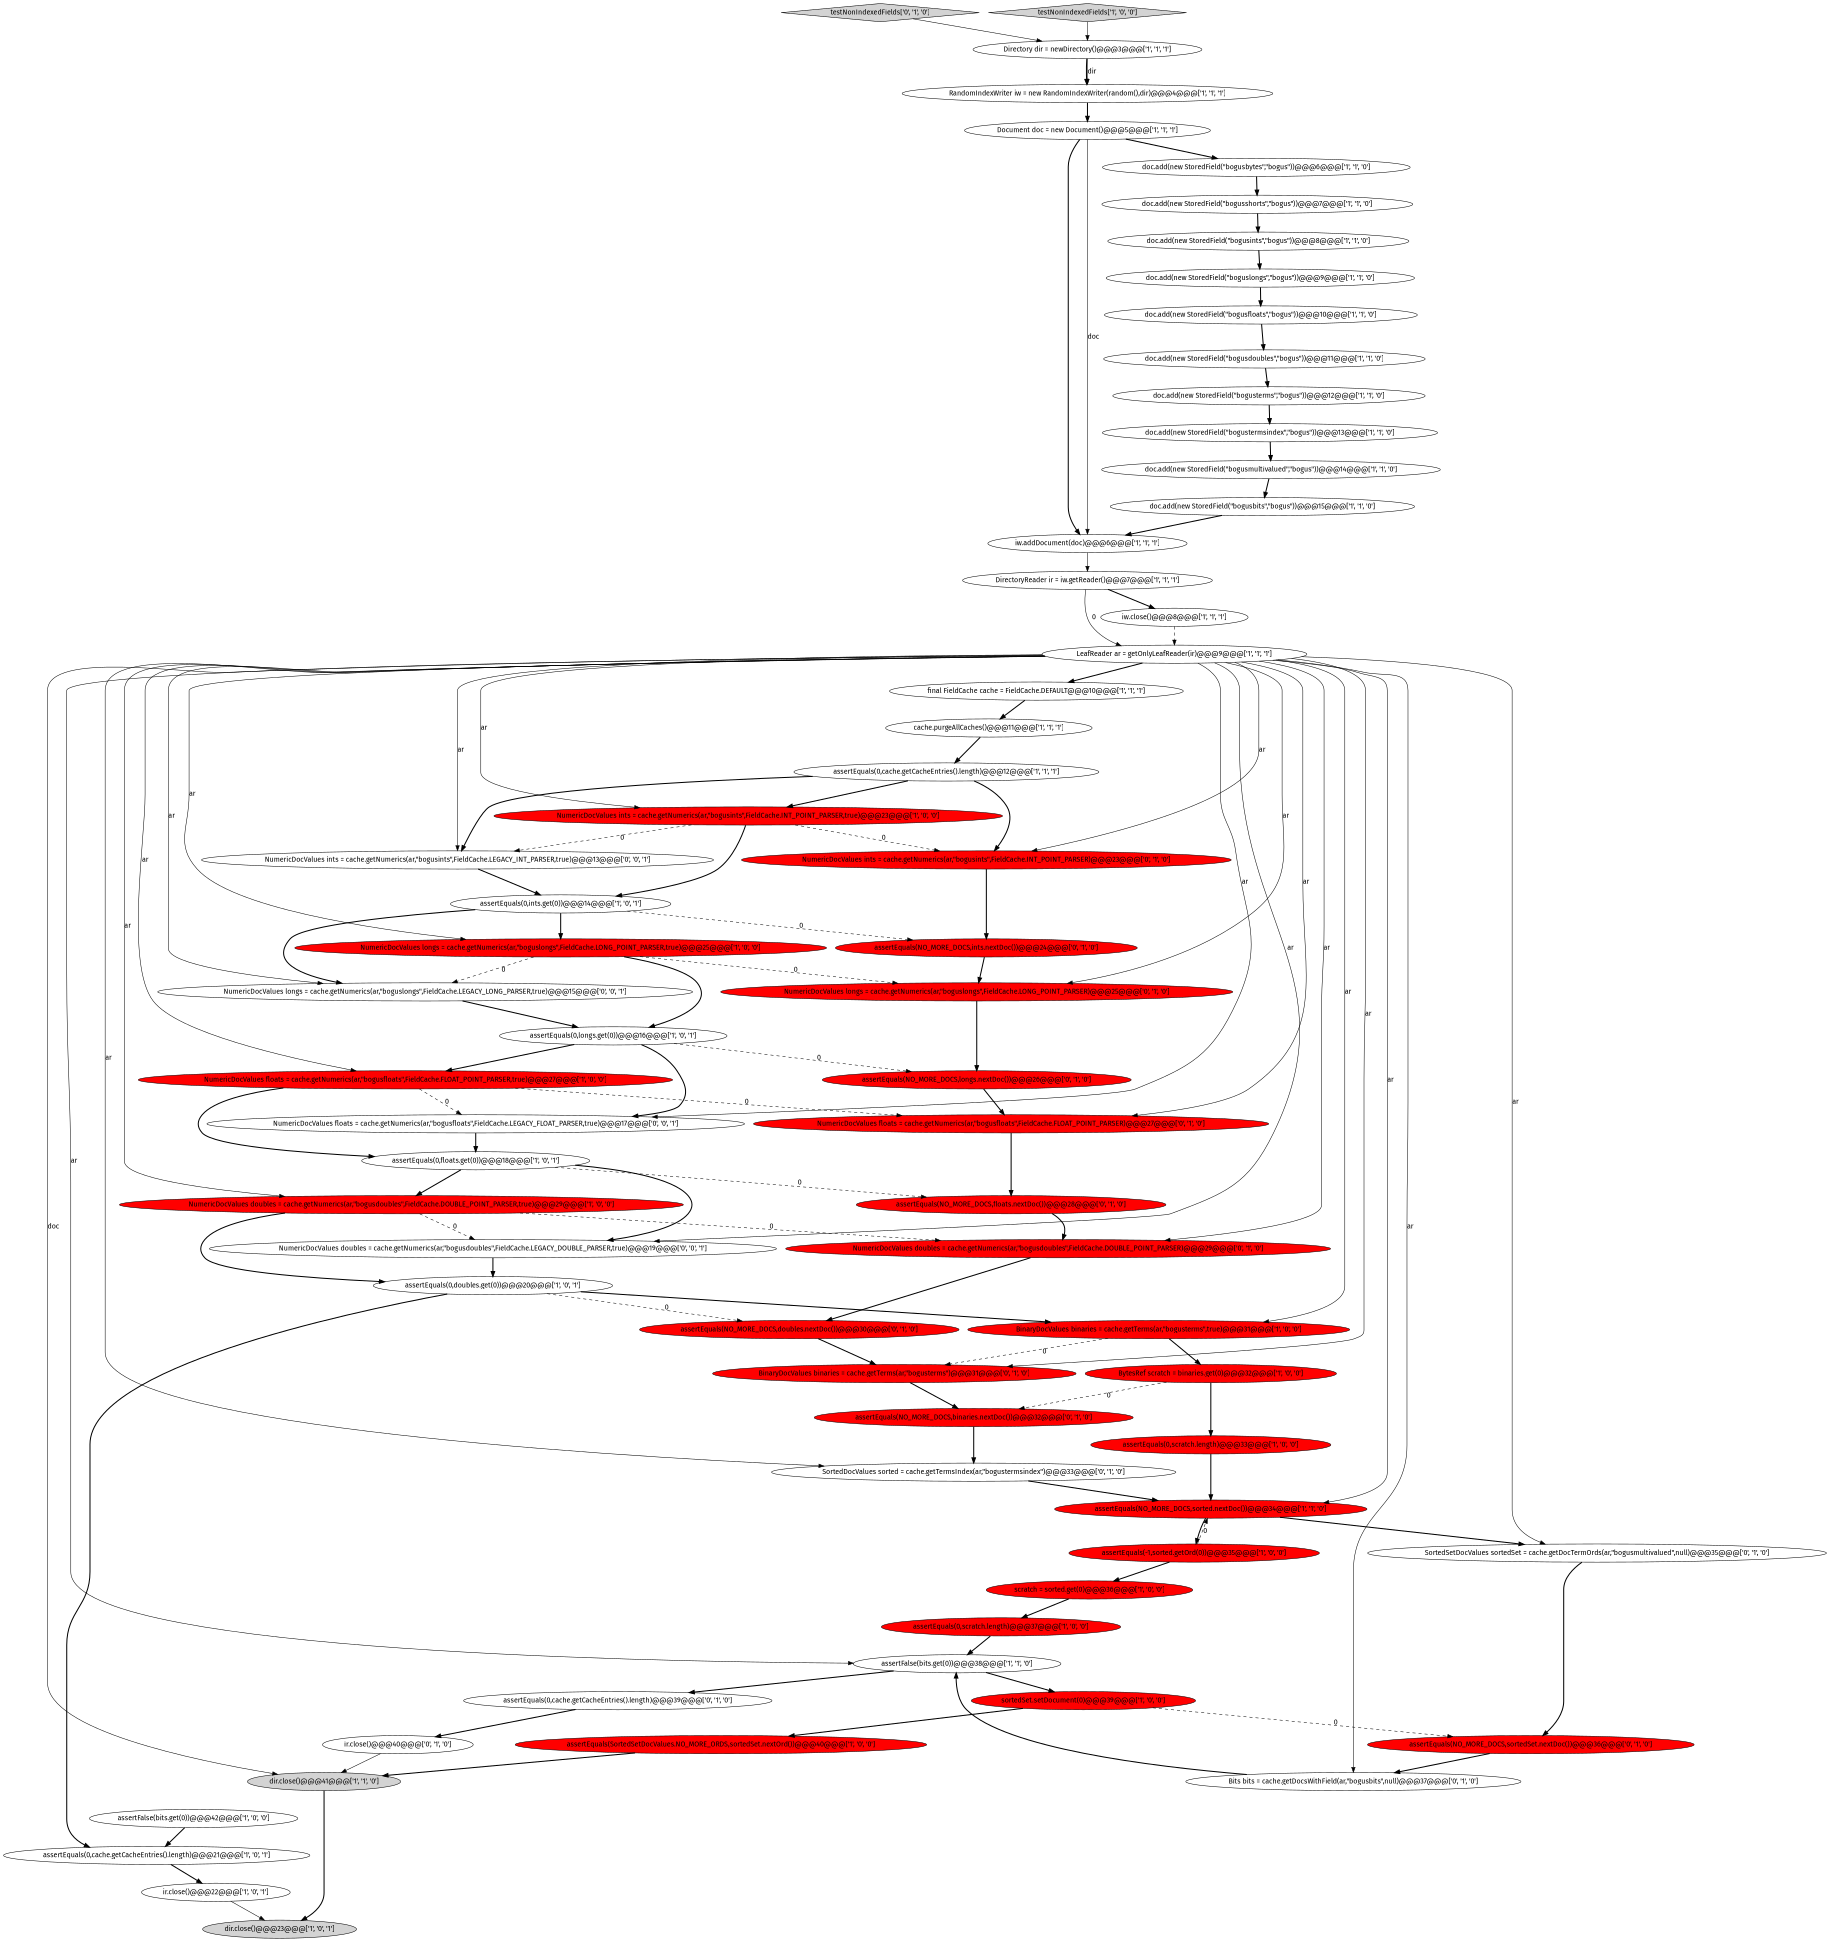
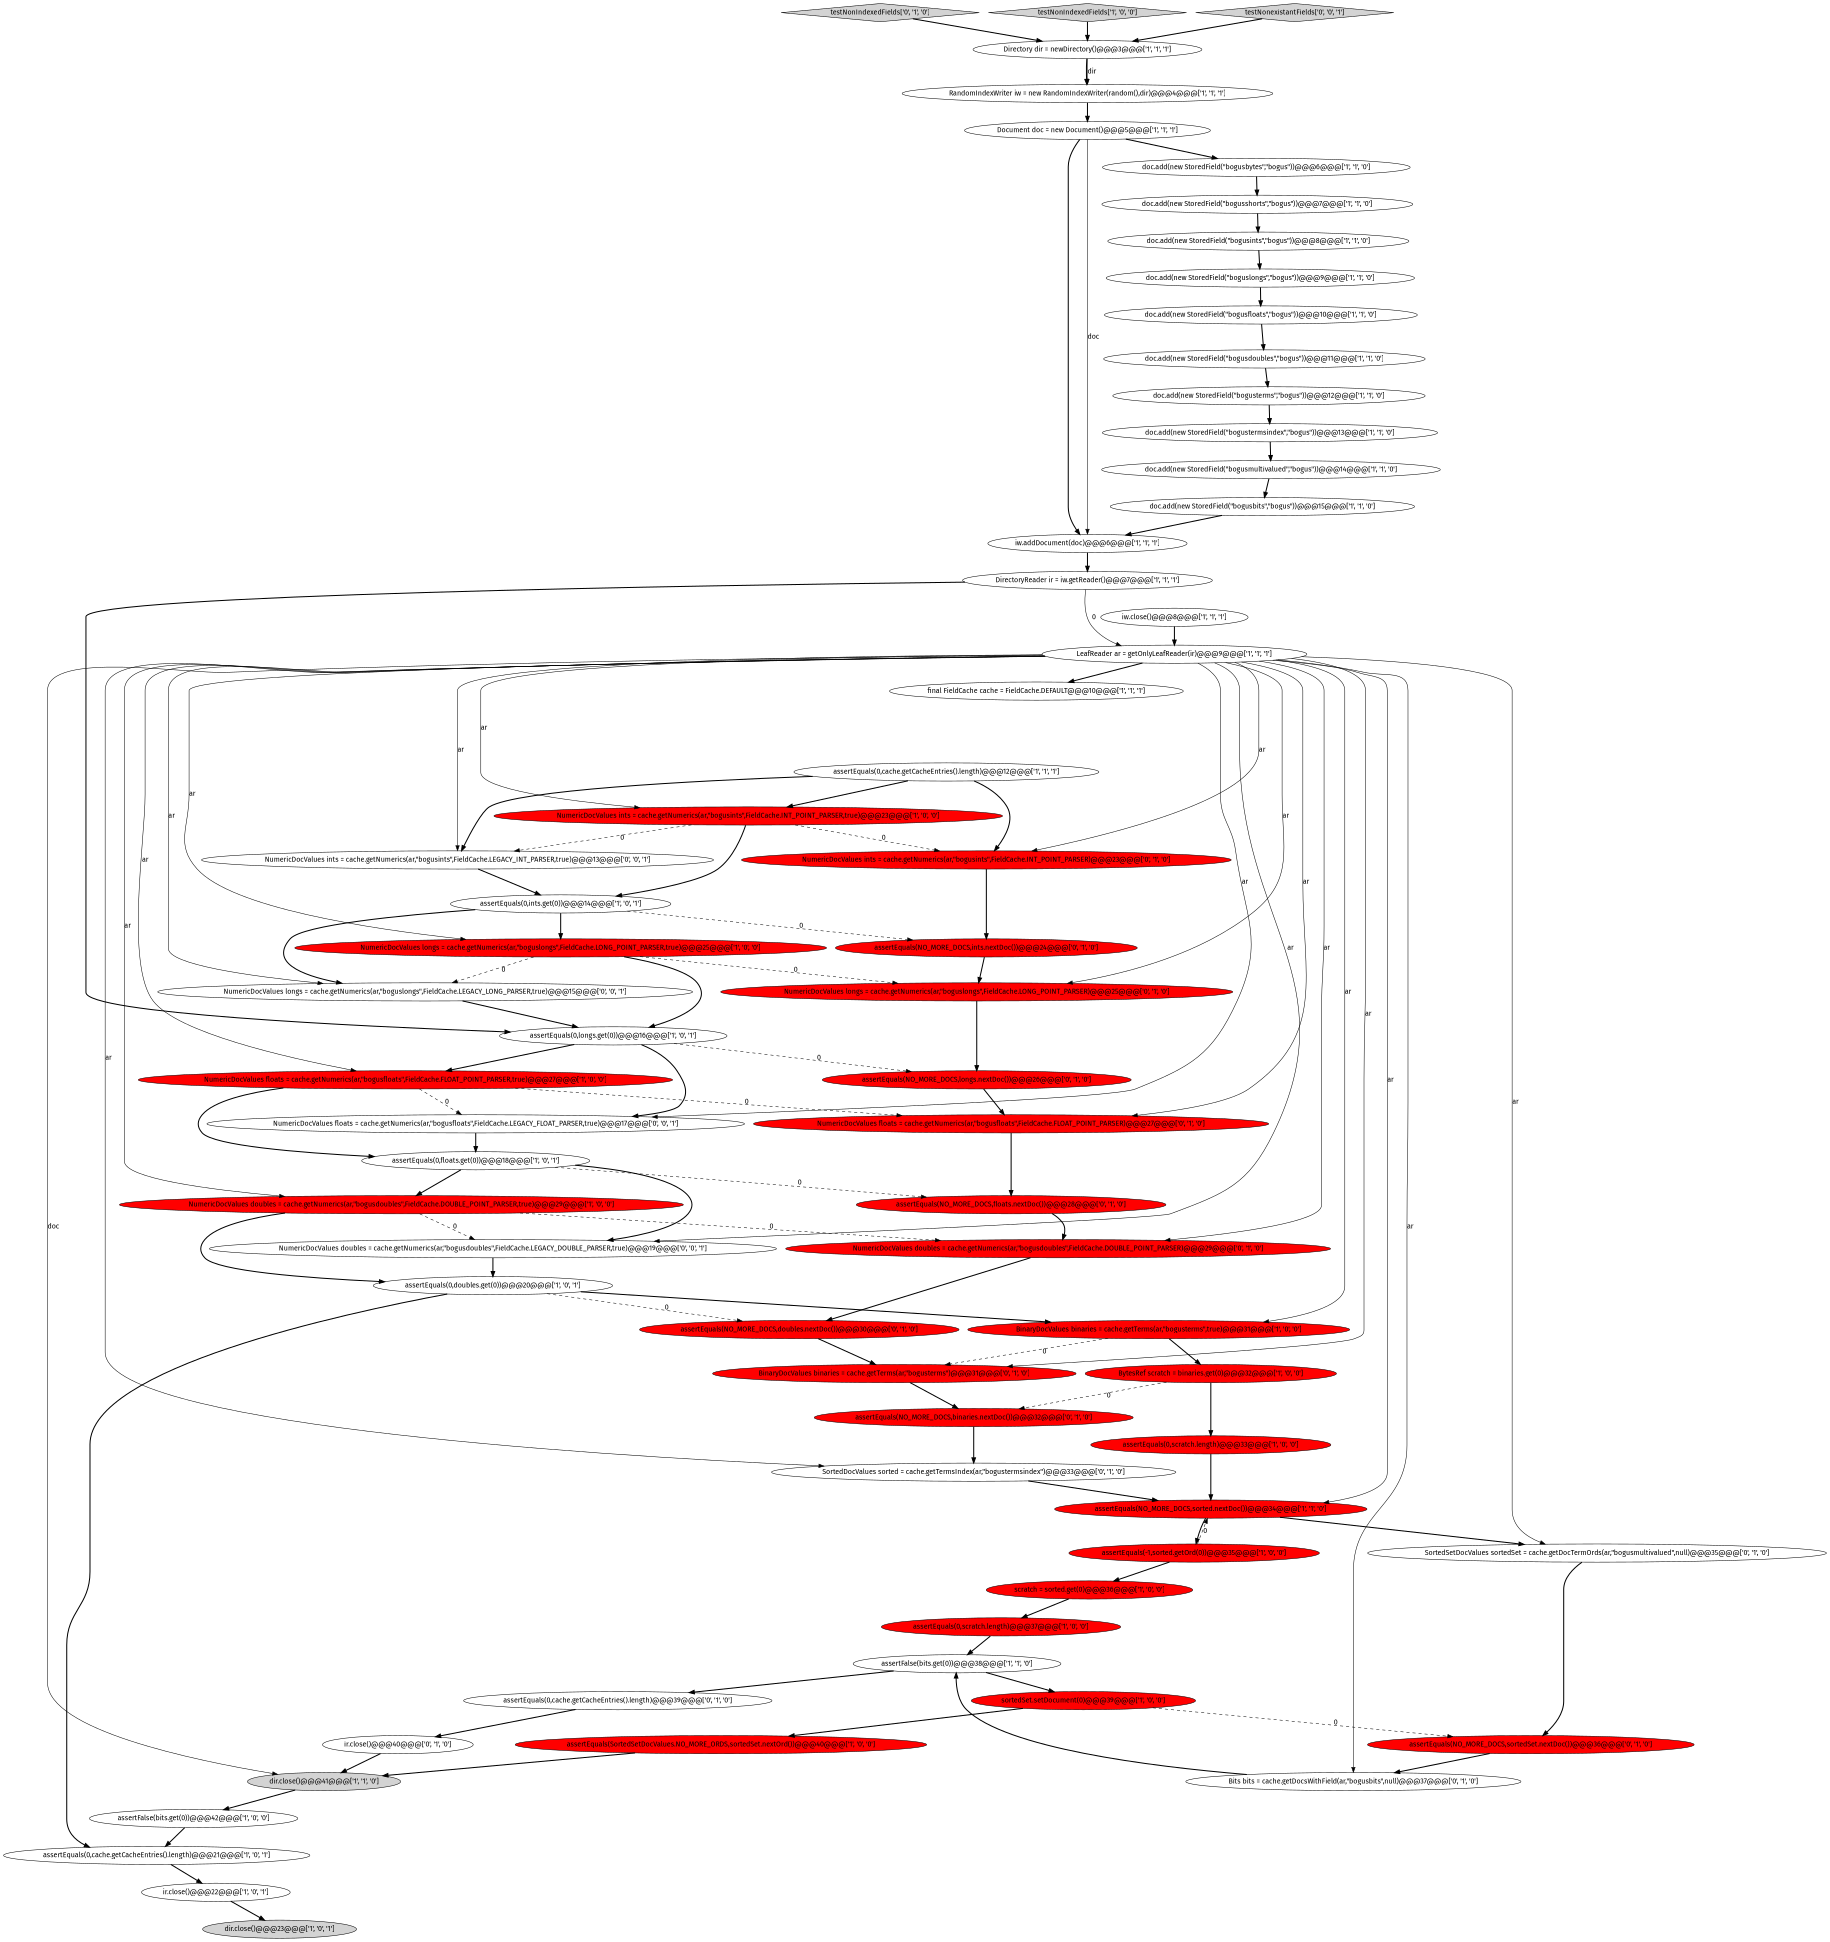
node "testNonexistantFields['0', '0', '1']": added
edge "testNonIndexedFields['1', '0', '0']" -> "Directory dir = newDirectory()@@@3@@@['1', '1', '1']": style solid -> bold
edge "testNonIndexedFields['0', '1', '0']" -> "Directory dir = newDirectory()@@@3@@@['1', '1', '1']": style solid -> bold
edge "iw.addDocument(doc)@@@6@@@['1', '1', '1']" -> "DirectoryReader ir = iw.getReader()@@@7@@@['1', '1', '1']": style solid -> bold
edge "DirectoryReader ir = iw.getReader()@@@7@@@['1', '1', '1']" -> "iw.close()@@@8@@@['1', '1', '1']": now "DirectoryReader ir = iw.getReader()@@@7@@@['1', '1', '1']" -> "assertEquals(0,longs.get(0))@@@16@@@['1', '0', '1']"
edge "iw.close()@@@8@@@['1', '1', '1']" -> "LeafReader ar = getOnlyLeafReader(ir)@@@9@@@['1', '1', '1']": style dashed -> bold
node "cache.purgeAllCaches()@@@11@@@['1', '1', '1']": removed
edge "LeafReader ar = getOnlyLeafReader(ir)@@@9@@@['1', '1', '1']" -> "assertFalse(bits.get(0))@@@38@@@['1', '1', '0']": removed, label "ar"
edge "ir.close()@@@40@@@['0', '1', '0']" -> "dir.close()@@@41@@@['1', '1', '0']": style solid -> bold
edge "dir.close()@@@41@@@['1', '1', '0']" -> "dir.close()@@@23@@@['1', '0', '1']": now "dir.close()@@@41@@@['1', '1', '0']" -> "assertFalse(bits.get(0))@@@42@@@['1', '0', '0']"
edge "ir.close()@@@22@@@['1', '0', '1']" -> "dir.close()@@@23@@@['1', '0', '1']": style solid -> bold
